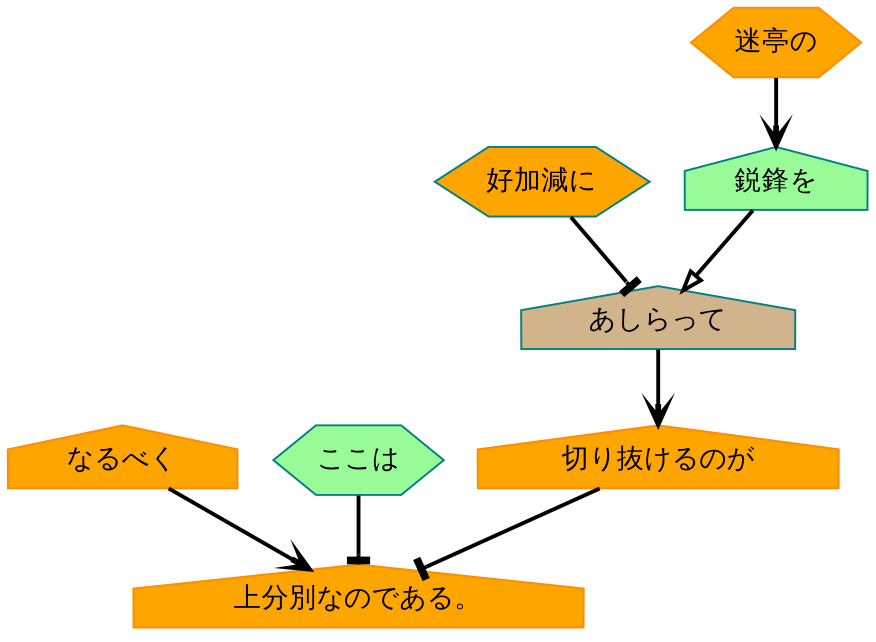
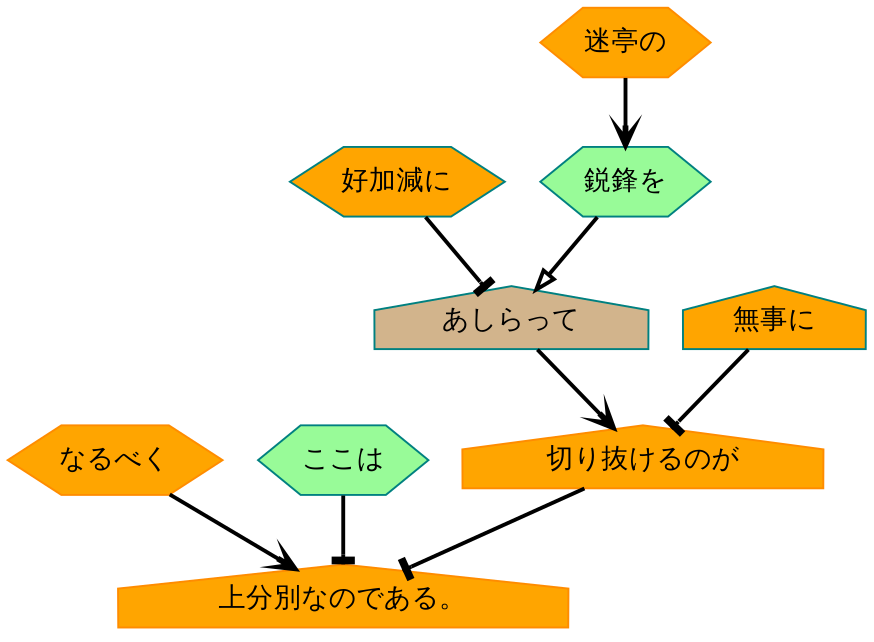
node "鋭鋒を": shape house -> hexagon
node "無事に": added
node "なるべく": shape house -> hexagon
